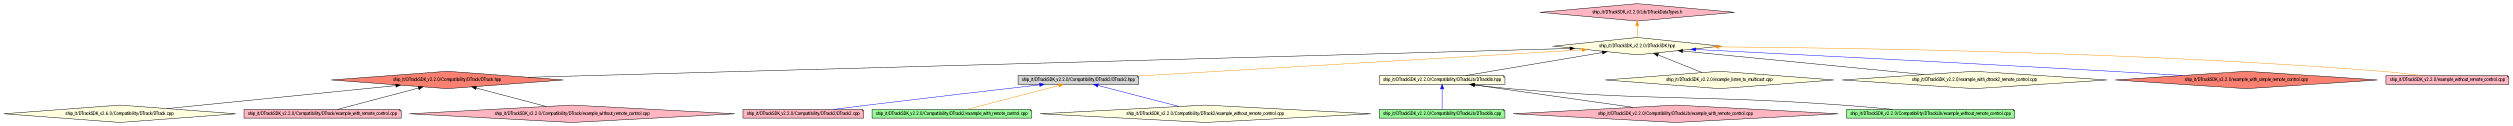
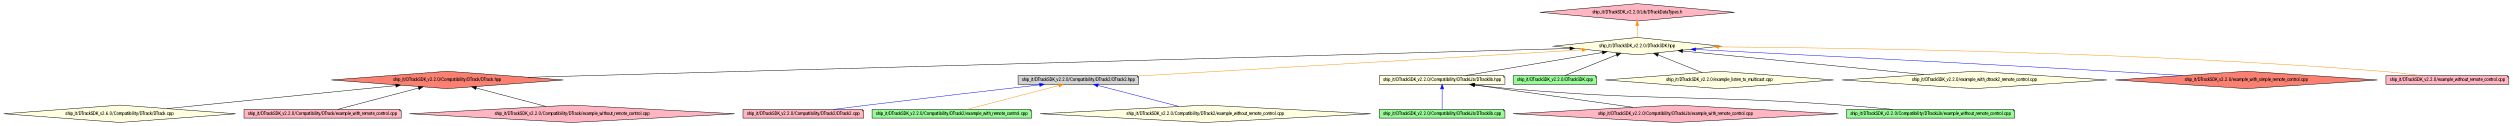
node "ship_it/DTrackSDK_v2.2.0/DTrackSDK.cpp": added
